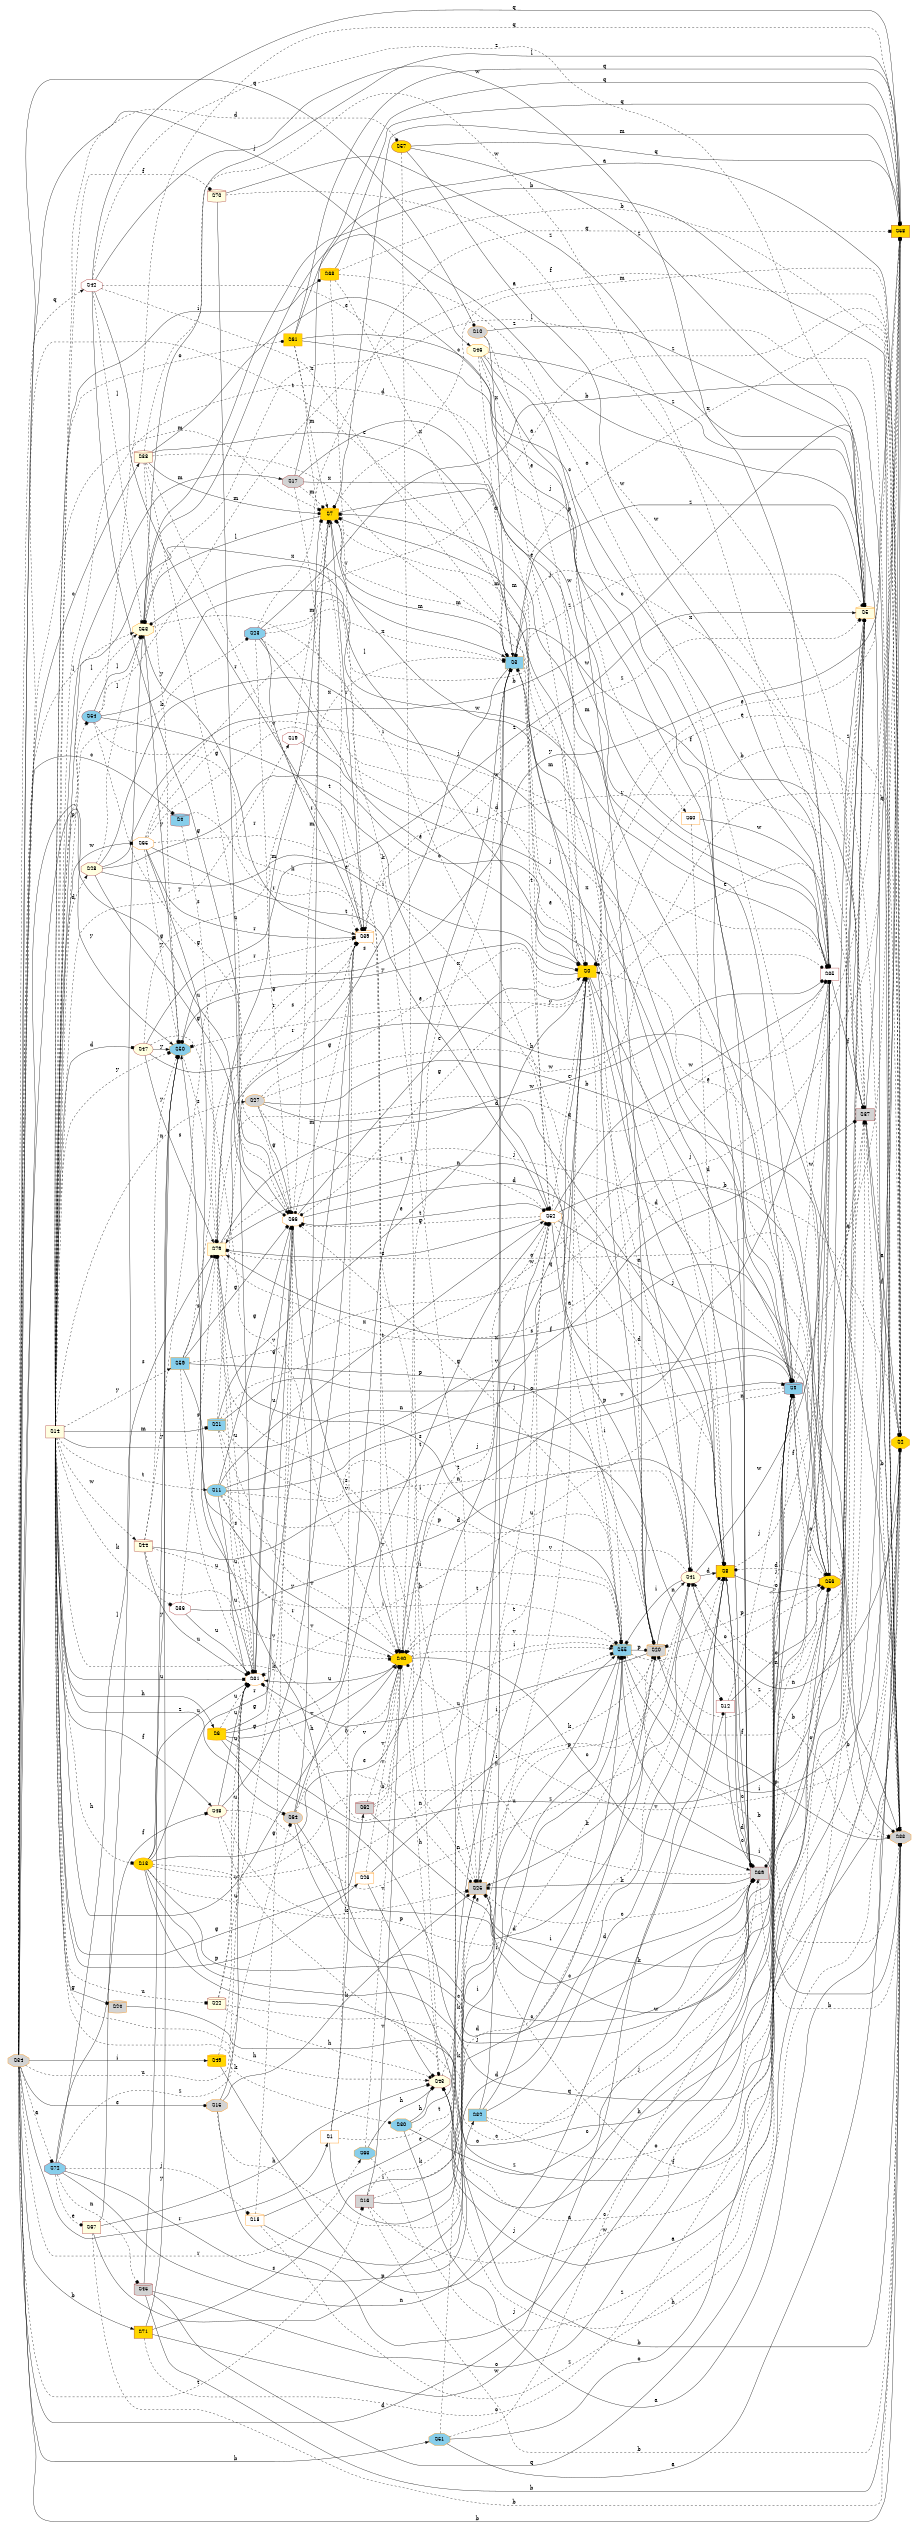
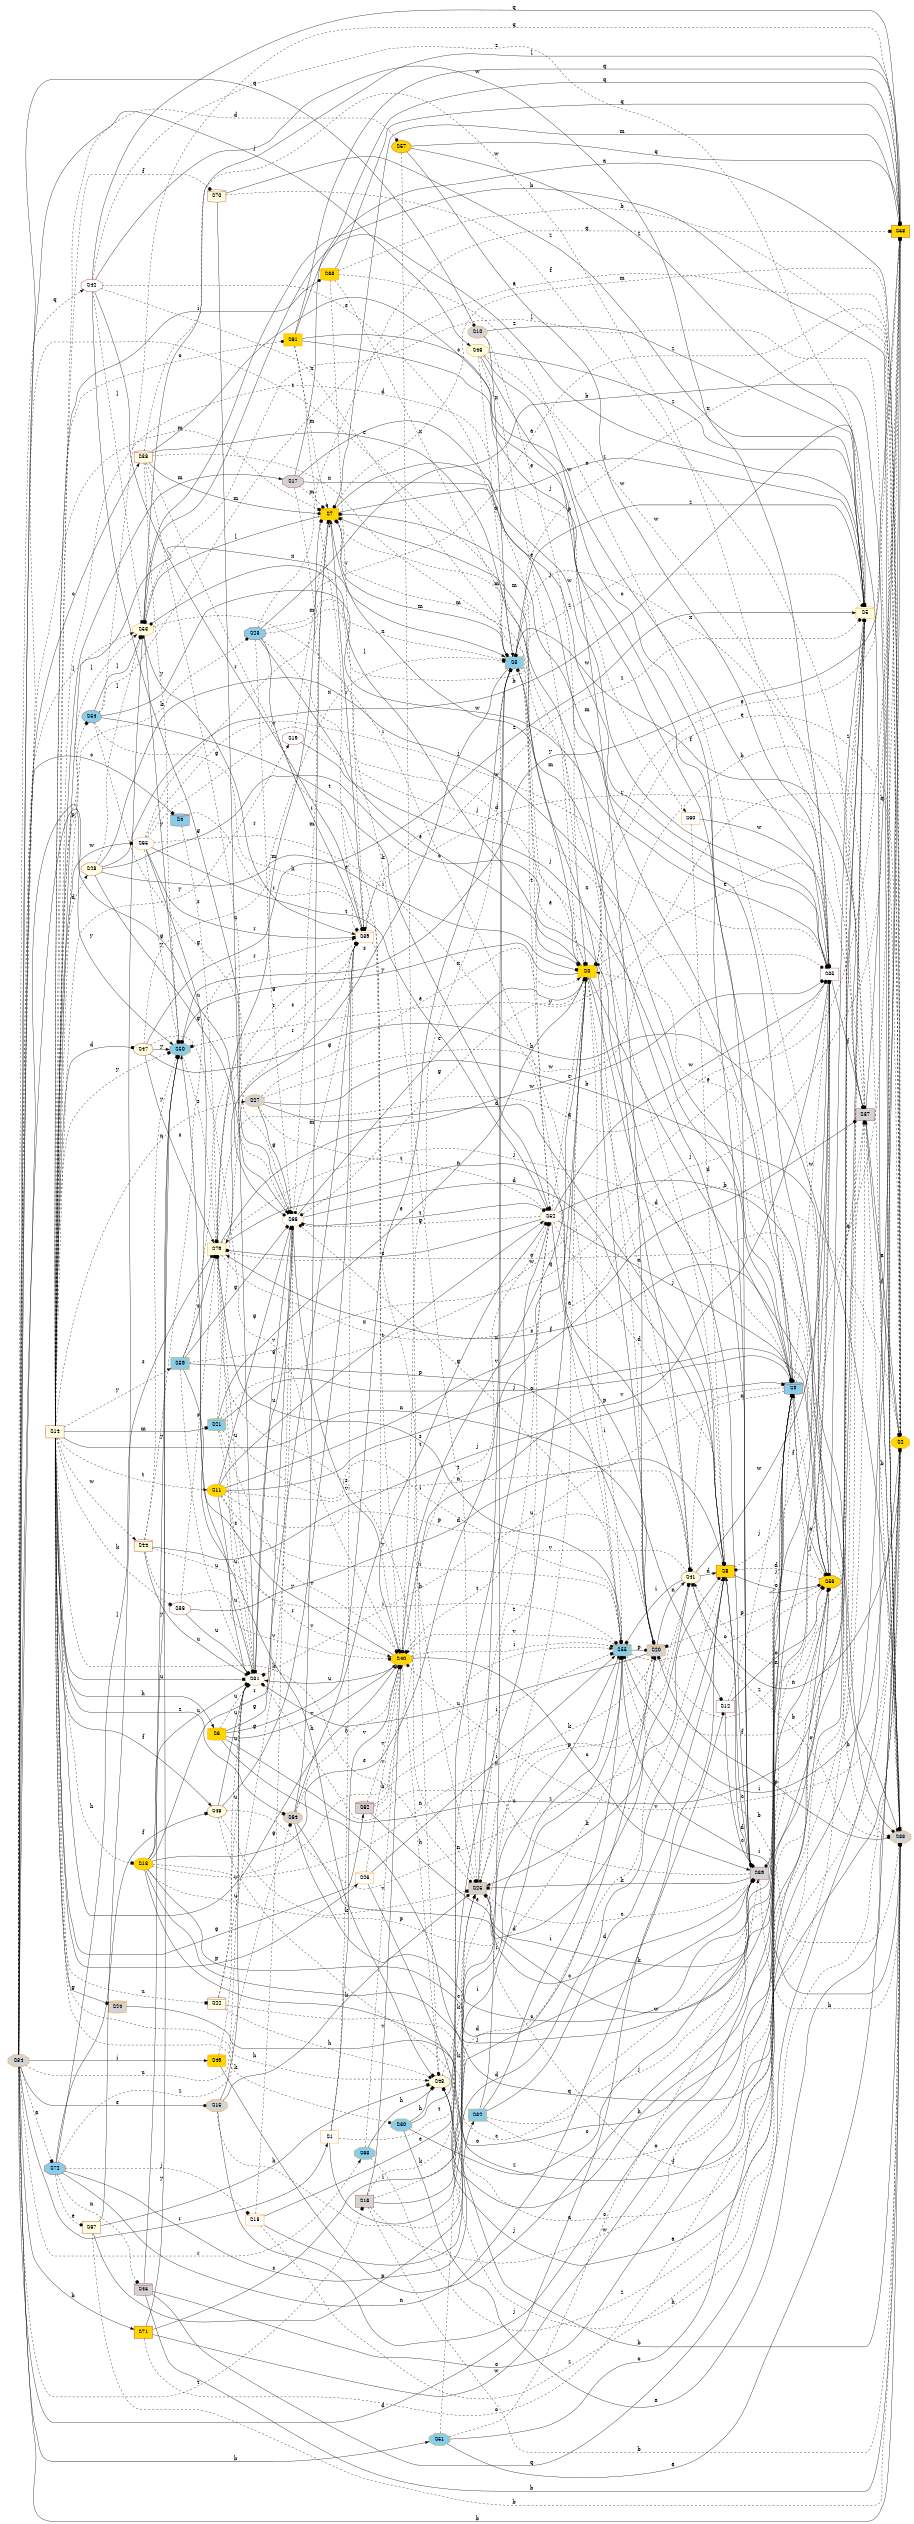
edge "S7" -> "S5": added, label "z"
edge "S61" -> "S35": label "c" -> "w"
node "S11": fillcolor skyblue -> gold
